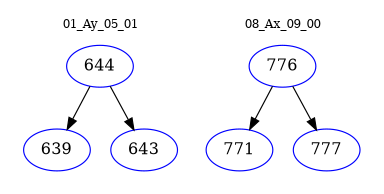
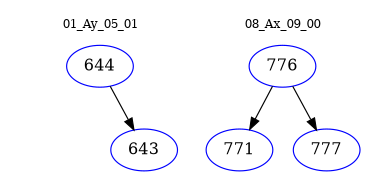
node "639": removed
